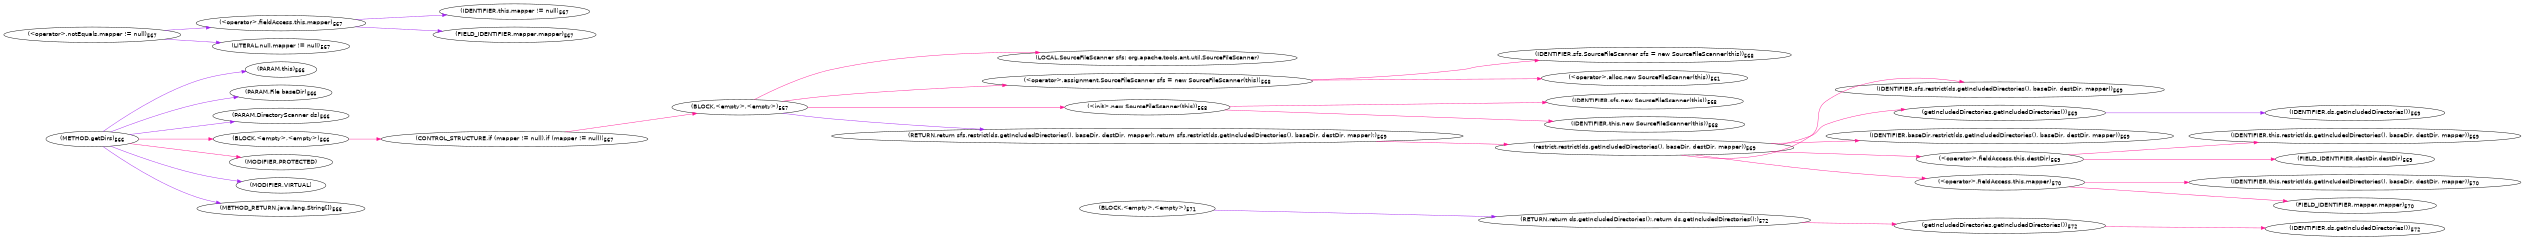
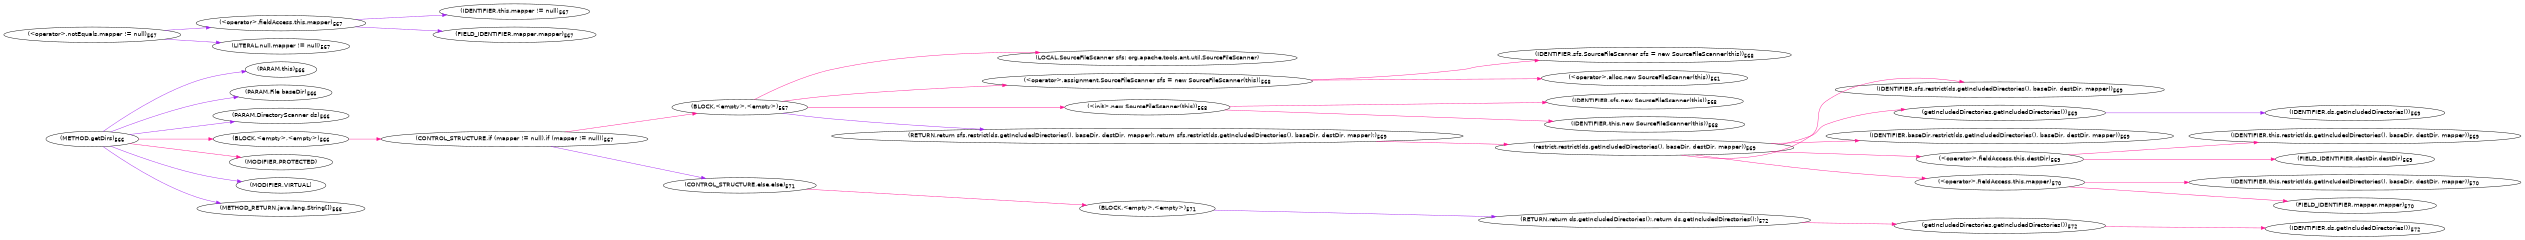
node "(CONTROL_STRUCTURE,else,else)": added
